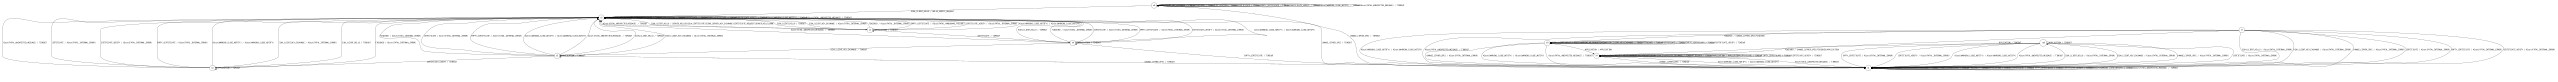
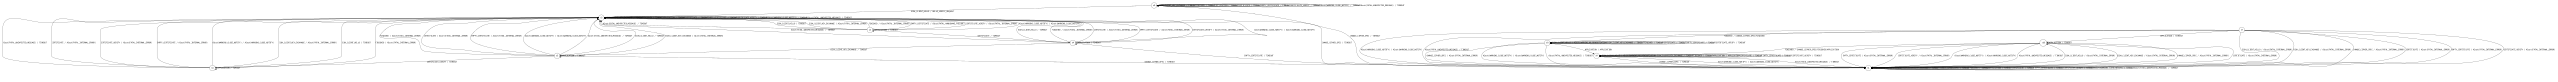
edge "s2" -> "s3": removed, label "ECDH_CLIENT_HELLO / SERVER_HELLO|ECDSA_CERTIFICATE|ECDHE_SERVER_KEY_EXCHANGE|CERTIFICATE_REQUEST|SERVER_HELLO_DONE"
edge "s7" -> "s9": now "s7" -> "s10"
